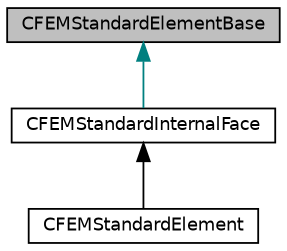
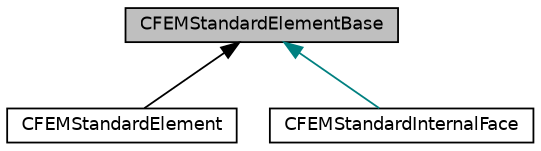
edge "CFEMStandardElement" -> "CFEMStandardInternalFace": now "CFEMStandardElement" -> "CFEMStandardElementBase"
